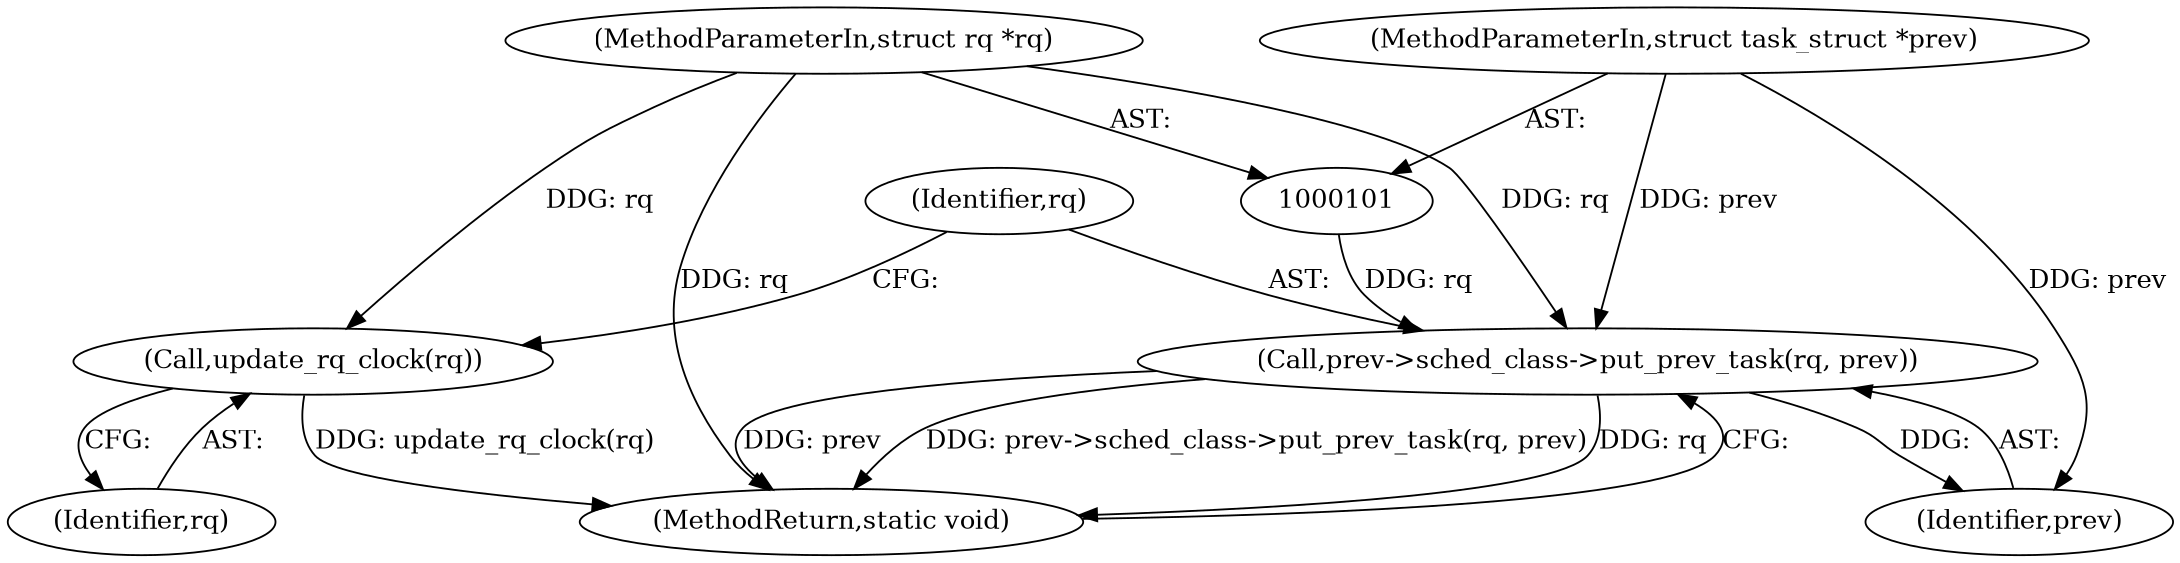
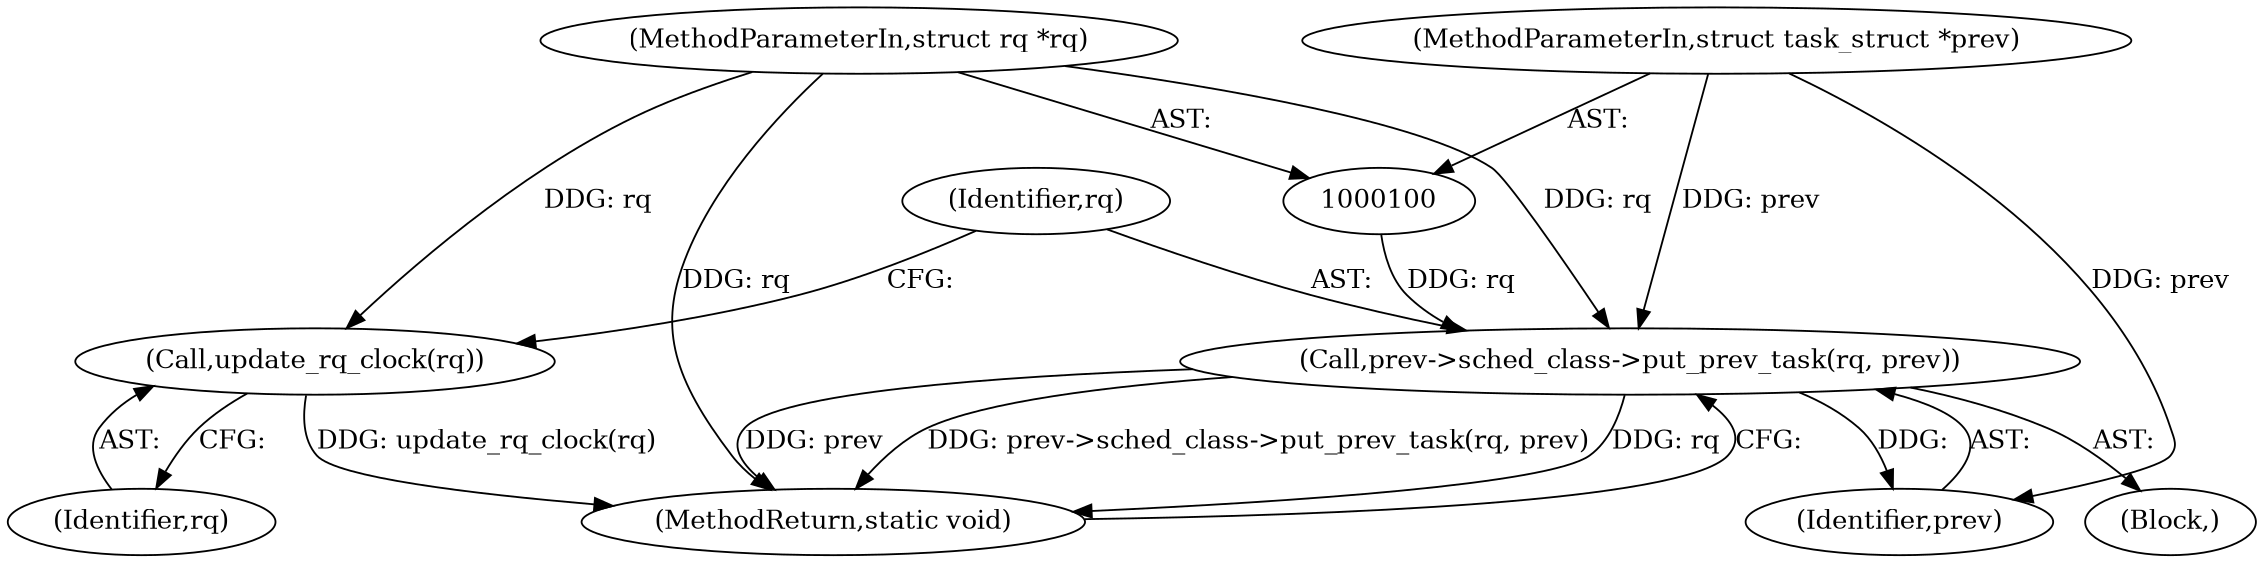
node "1000101": label "1000101" -> "1000100"
node "(Block,)": added
